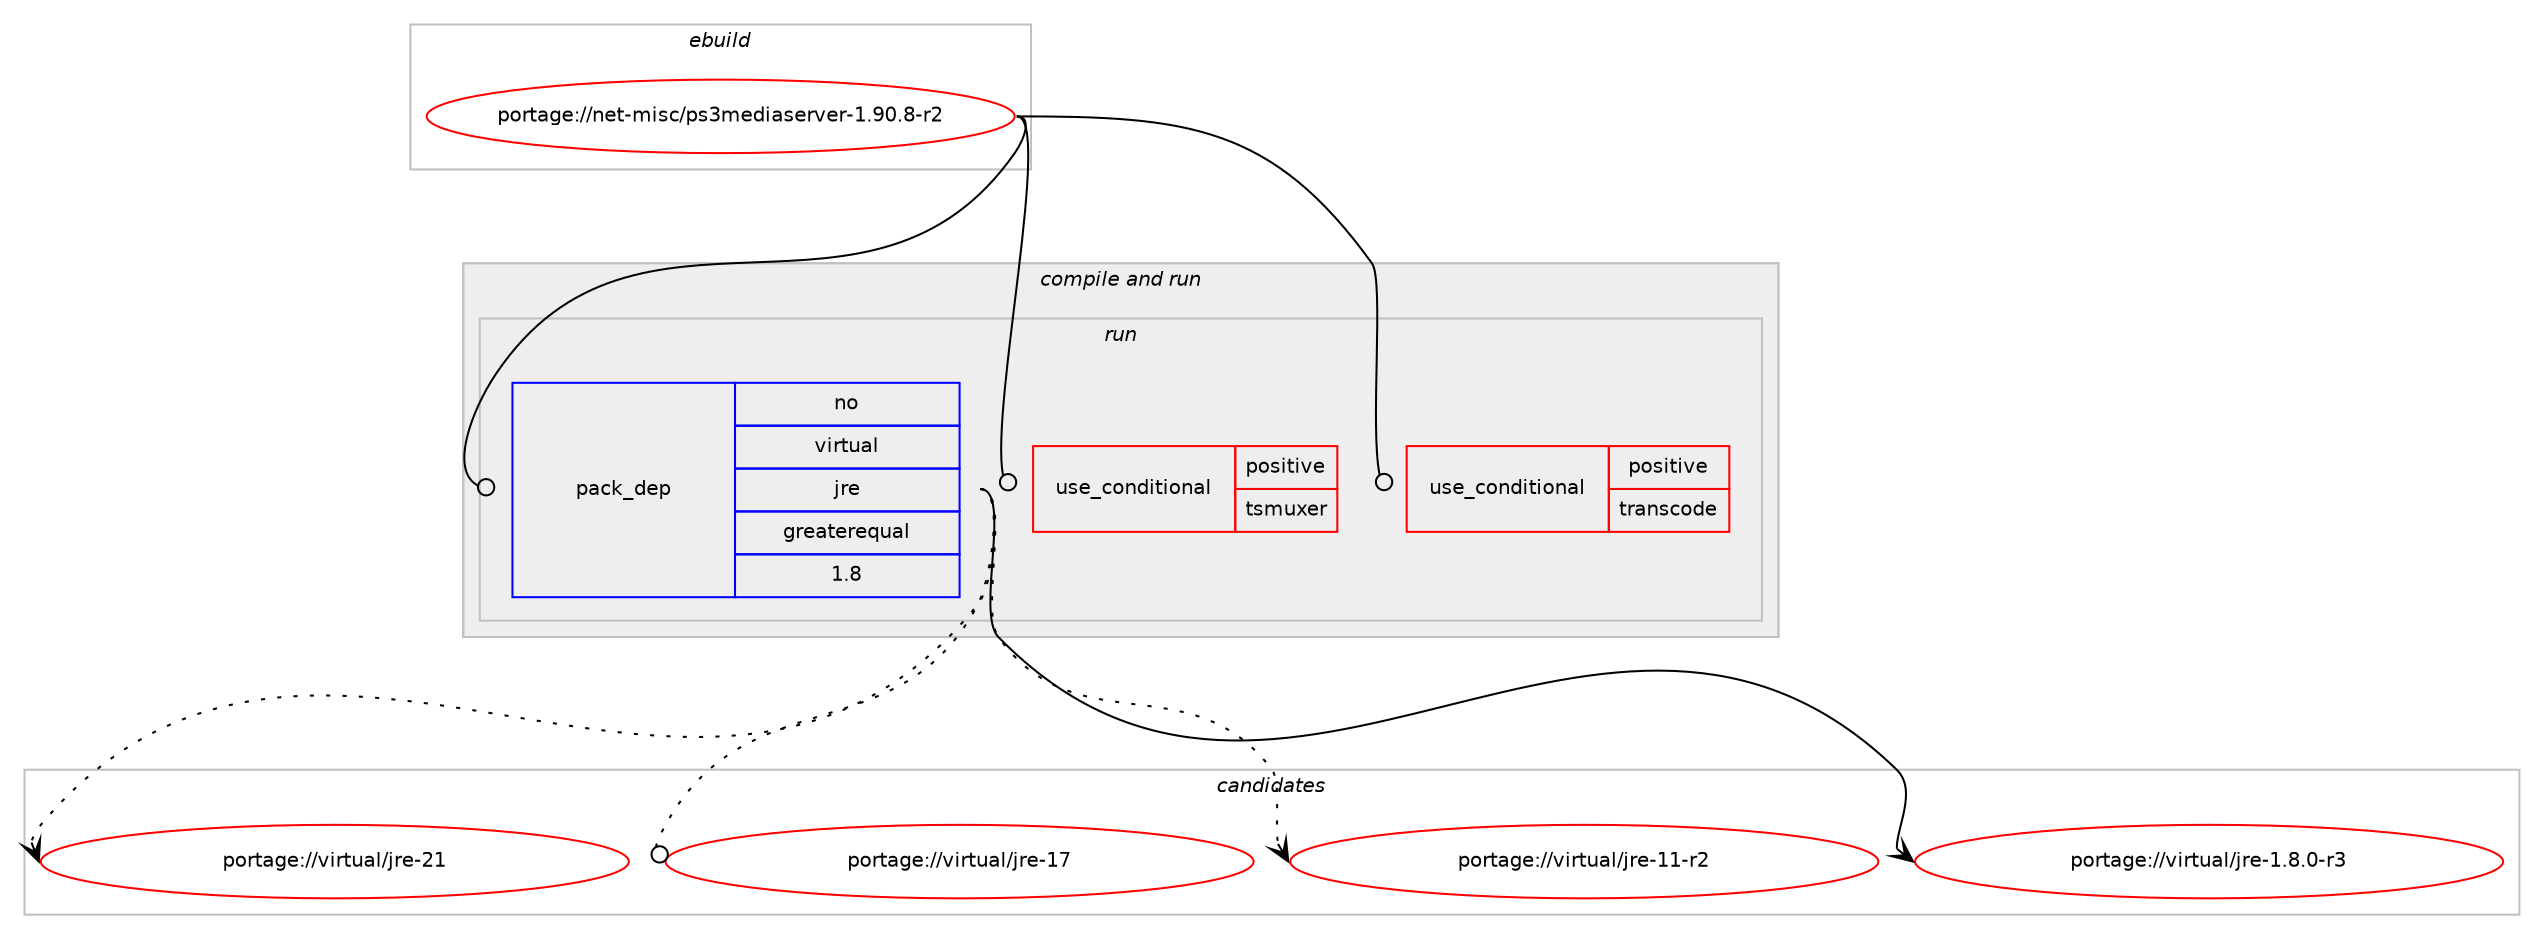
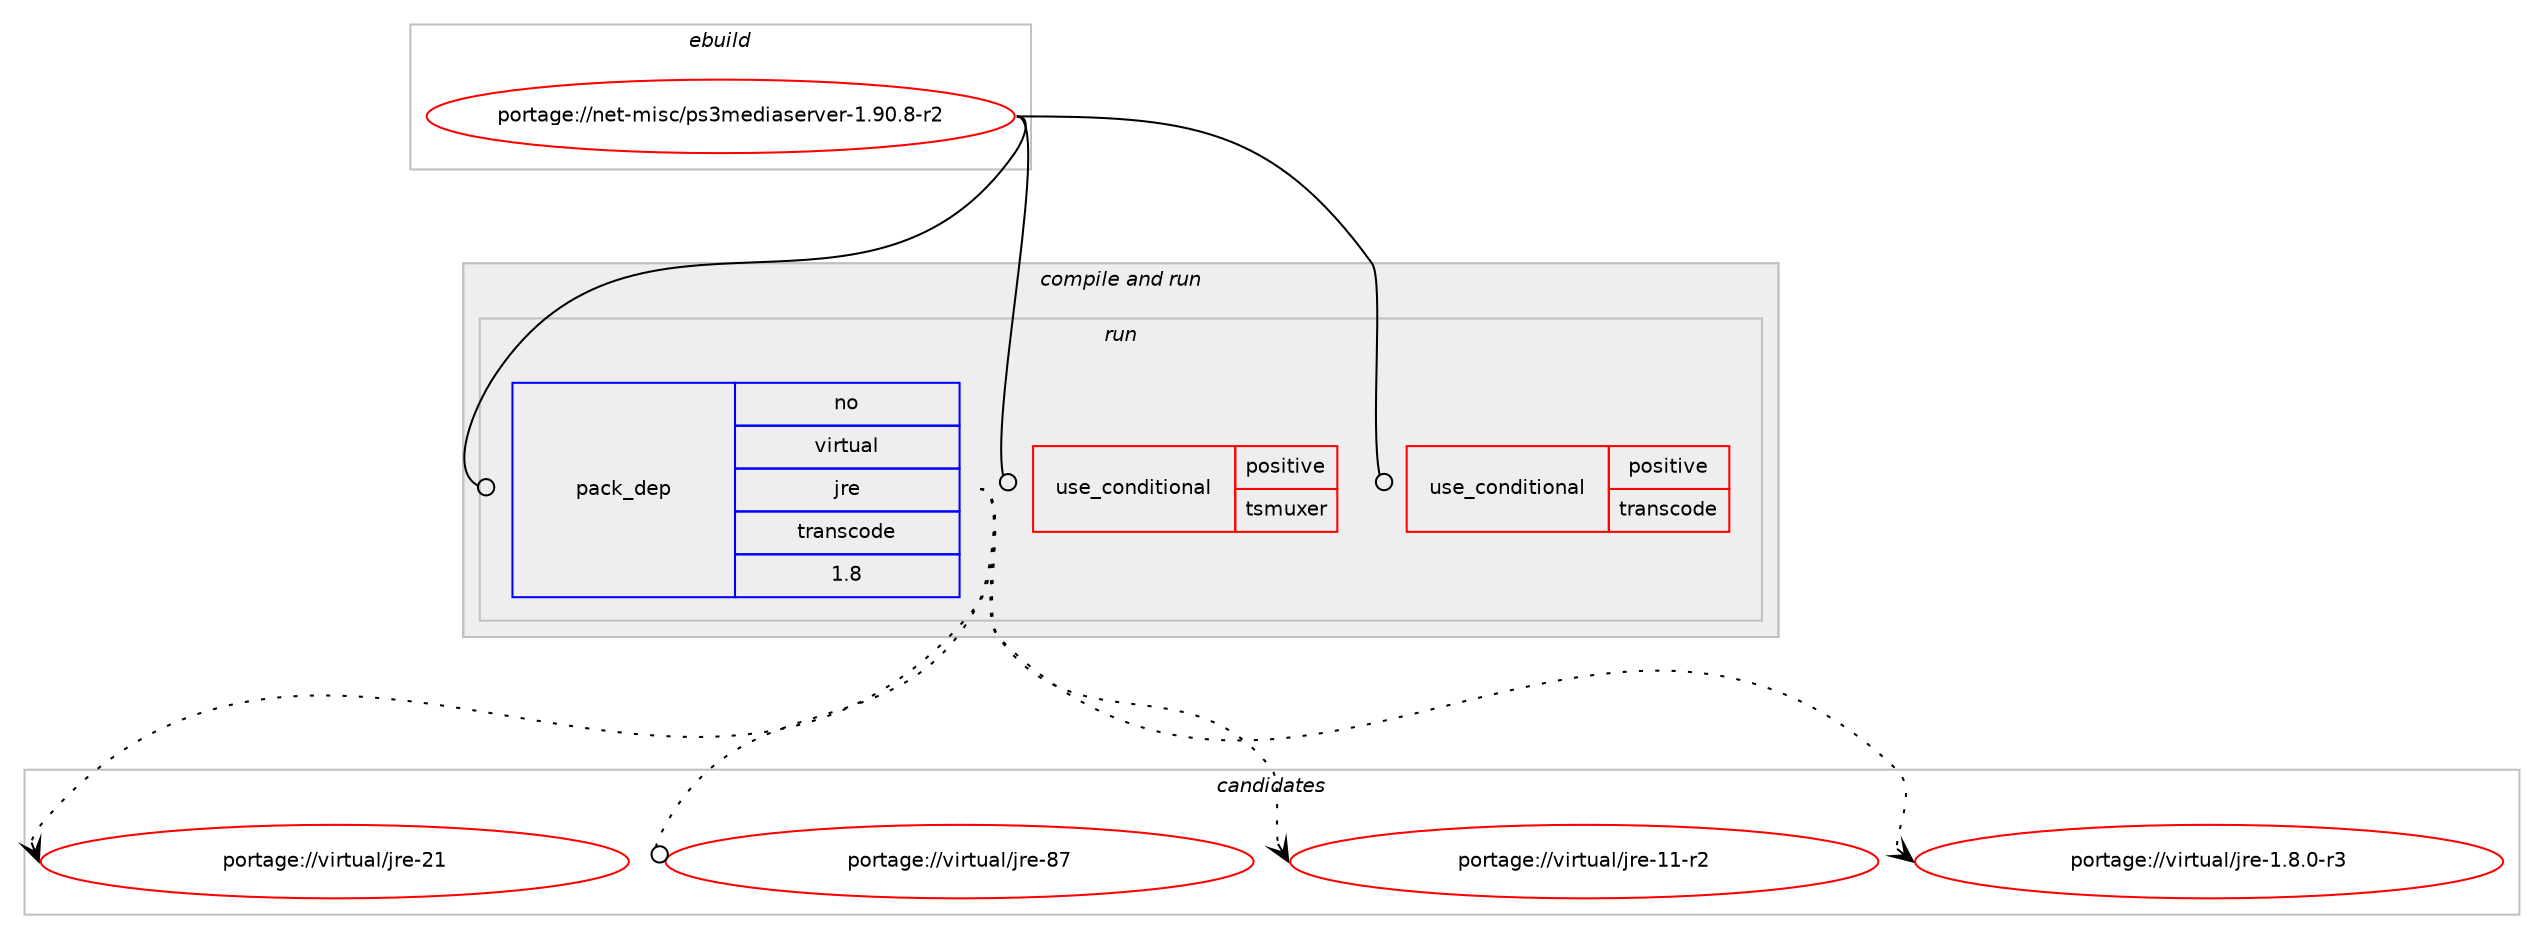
node "pack_dep": text "greaterequal" -> "transcode"
edge "pack_dep" -> "portage://virtual/jre-1.8.0-r3": style solid -> dotted
node "portage://virtual/jre-17": label "portage://virtual/jre-17" -> "portage://virtual/jre-87"
